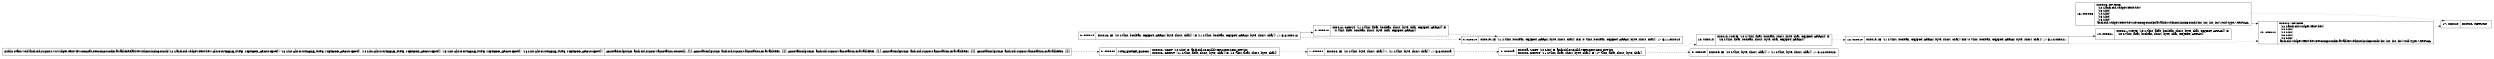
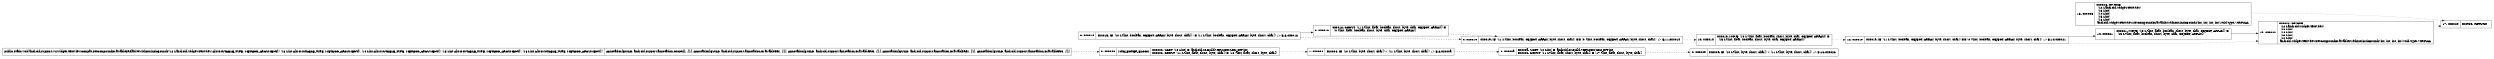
edge "16: 0x0026" -> "15: 0x0022": now "14: 0x0021" -> "15: 0x0022"
edge "3: 0x000a" -> "10: 0x001b": now "9: 0x0019" -> "10: 0x001b"
